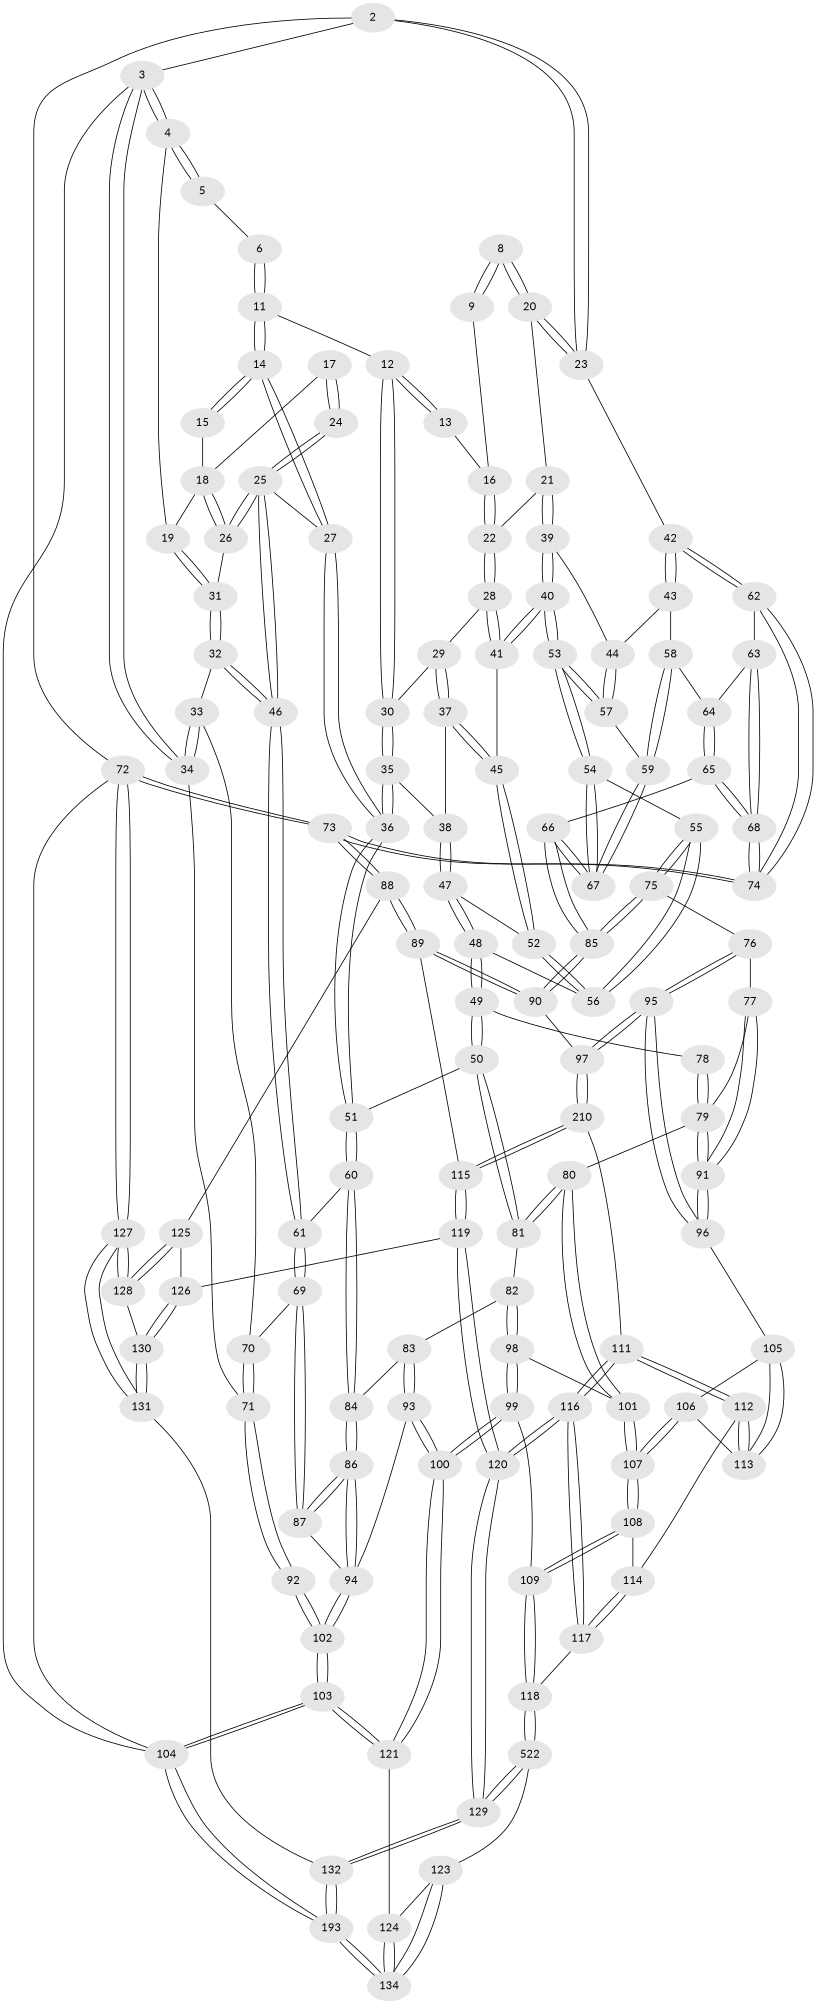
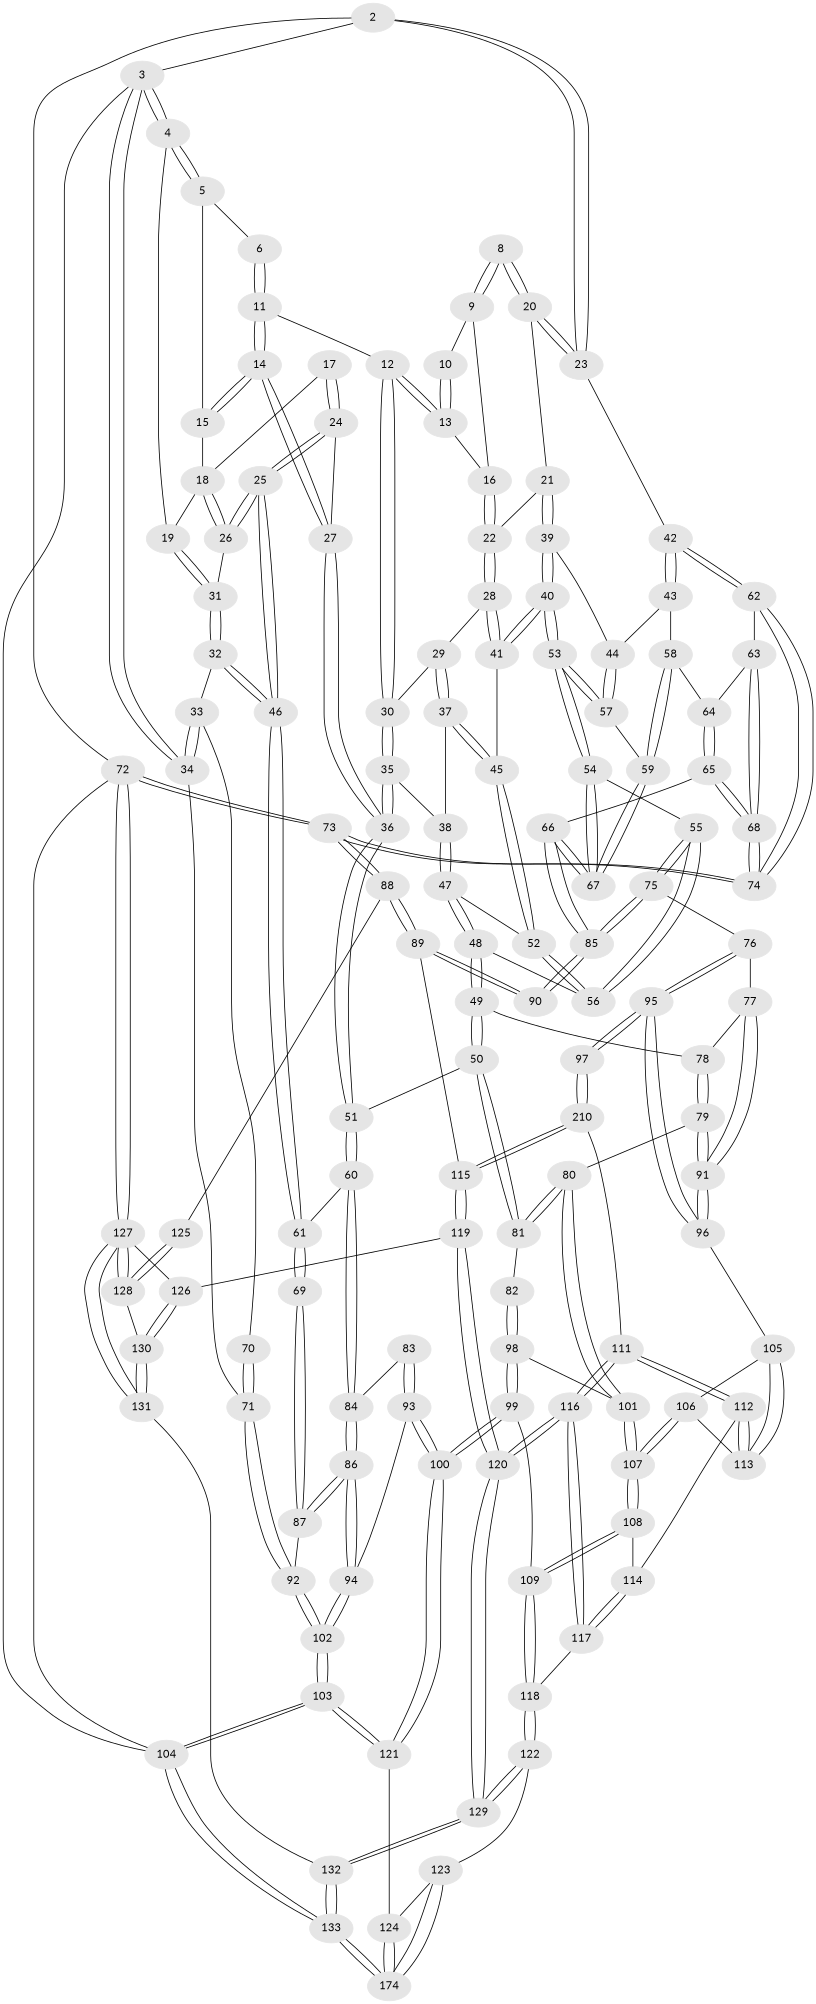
edge "5" -- "15": added
node "10": added
edge "25" -- "27": now "24" -- "27"
edge "90" -- "97": removed
edge "77" -- "79": now "77" -- "78"
edge "125" -- "126": now "127" -- "126"
edge "82" -- "83": removed
edge "69" -- "70": removed
edge "87" -- "94": now "87" -- "92"
node "522": label "522" -> "122"
node "193": label "193" -> "133"
node "134": label "134" -> "174"
